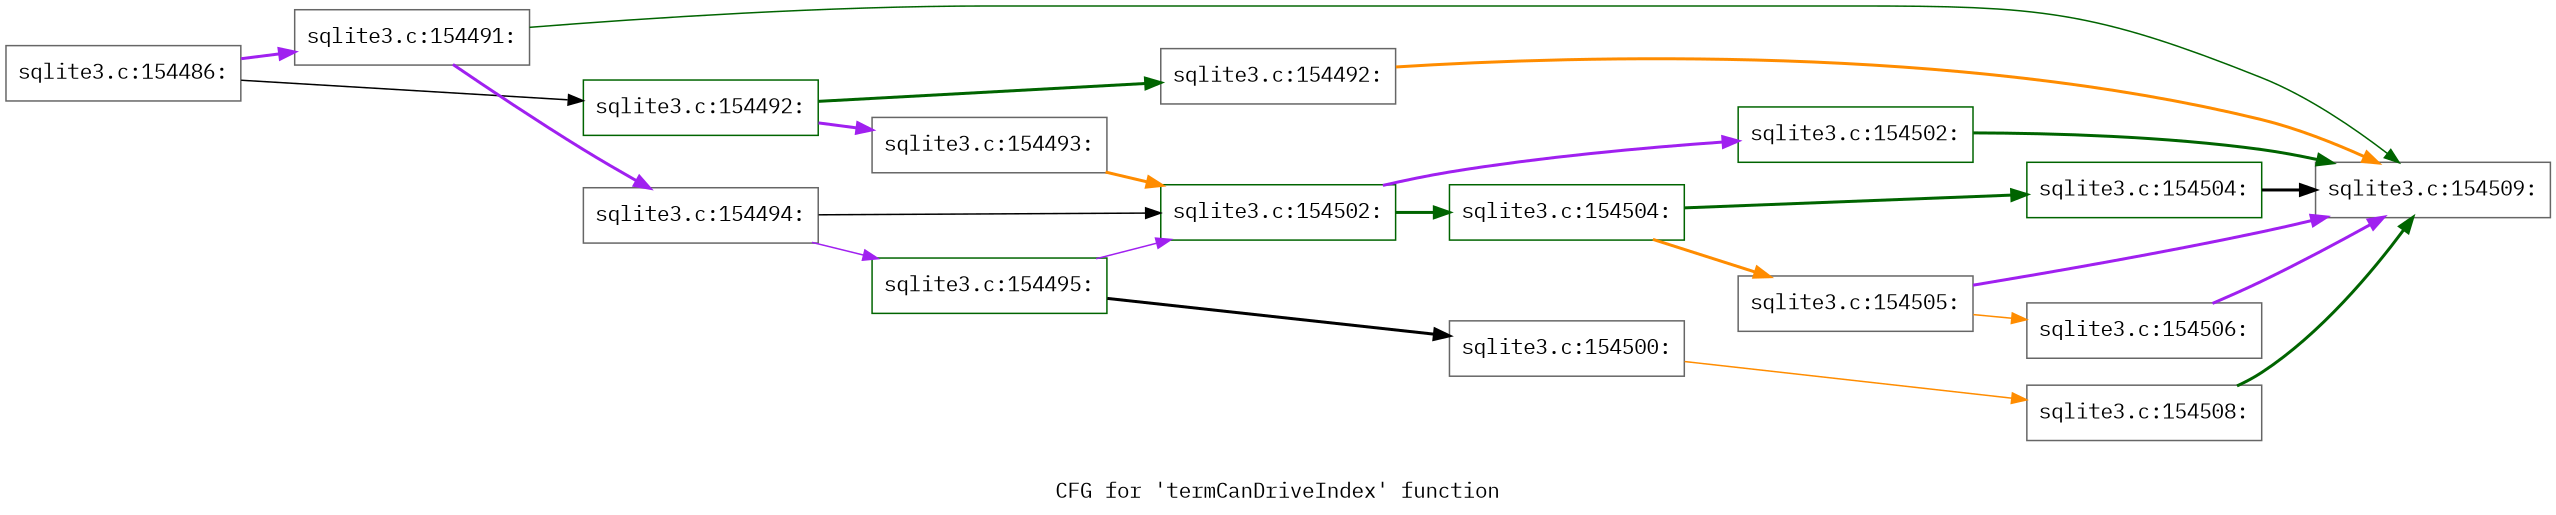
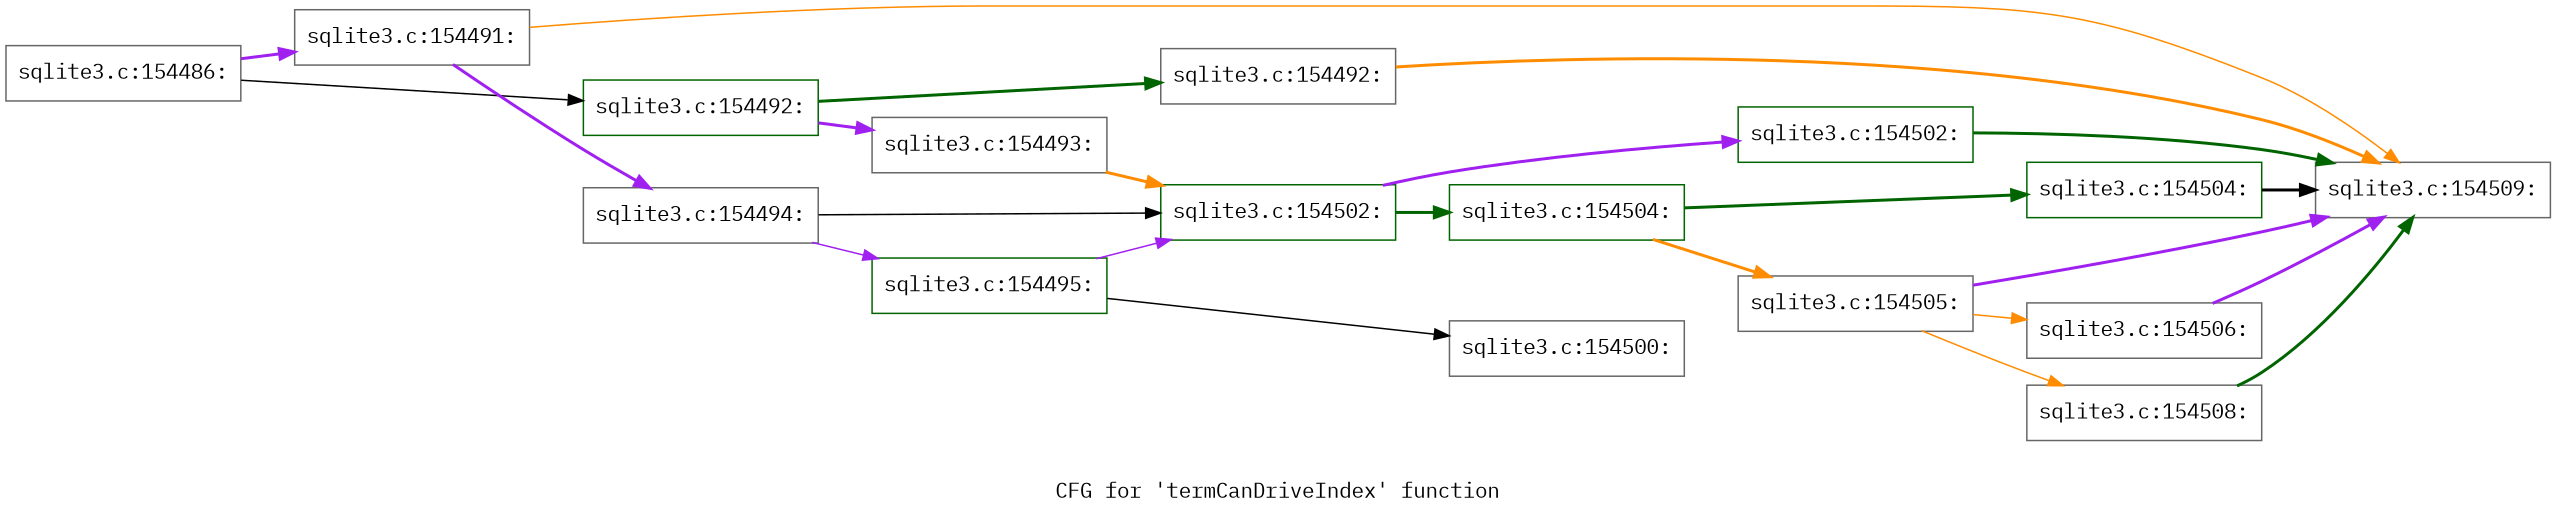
edge "sqlite3.c:154491:" -> "sqlite3.c:154509:": color darkgreen -> darkorange
edge "sqlite3.c:154495:" -> "sqlite3.c:154500:": style bold -> solid
edge "sqlite3.c:154500:" -> "sqlite3.c:154508:": now "sqlite3.c:154505:" -> "sqlite3.c:154508:"
